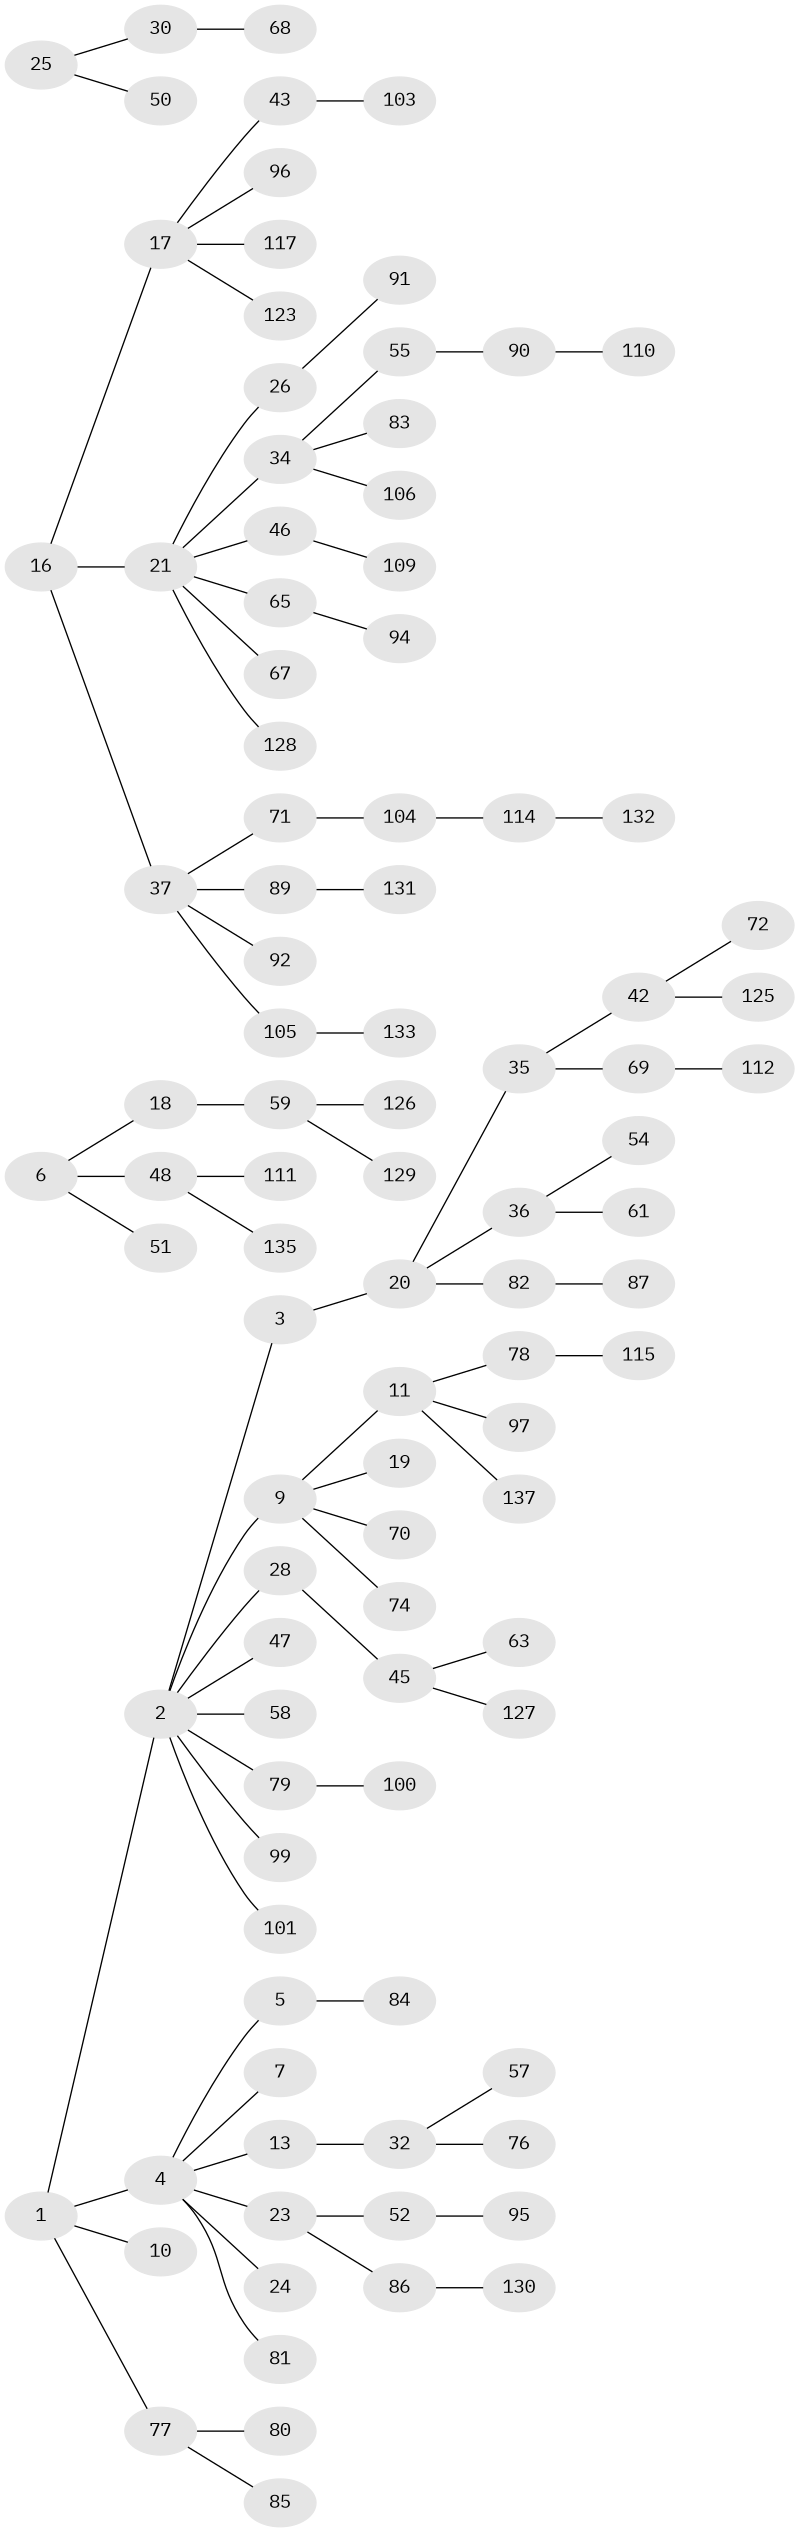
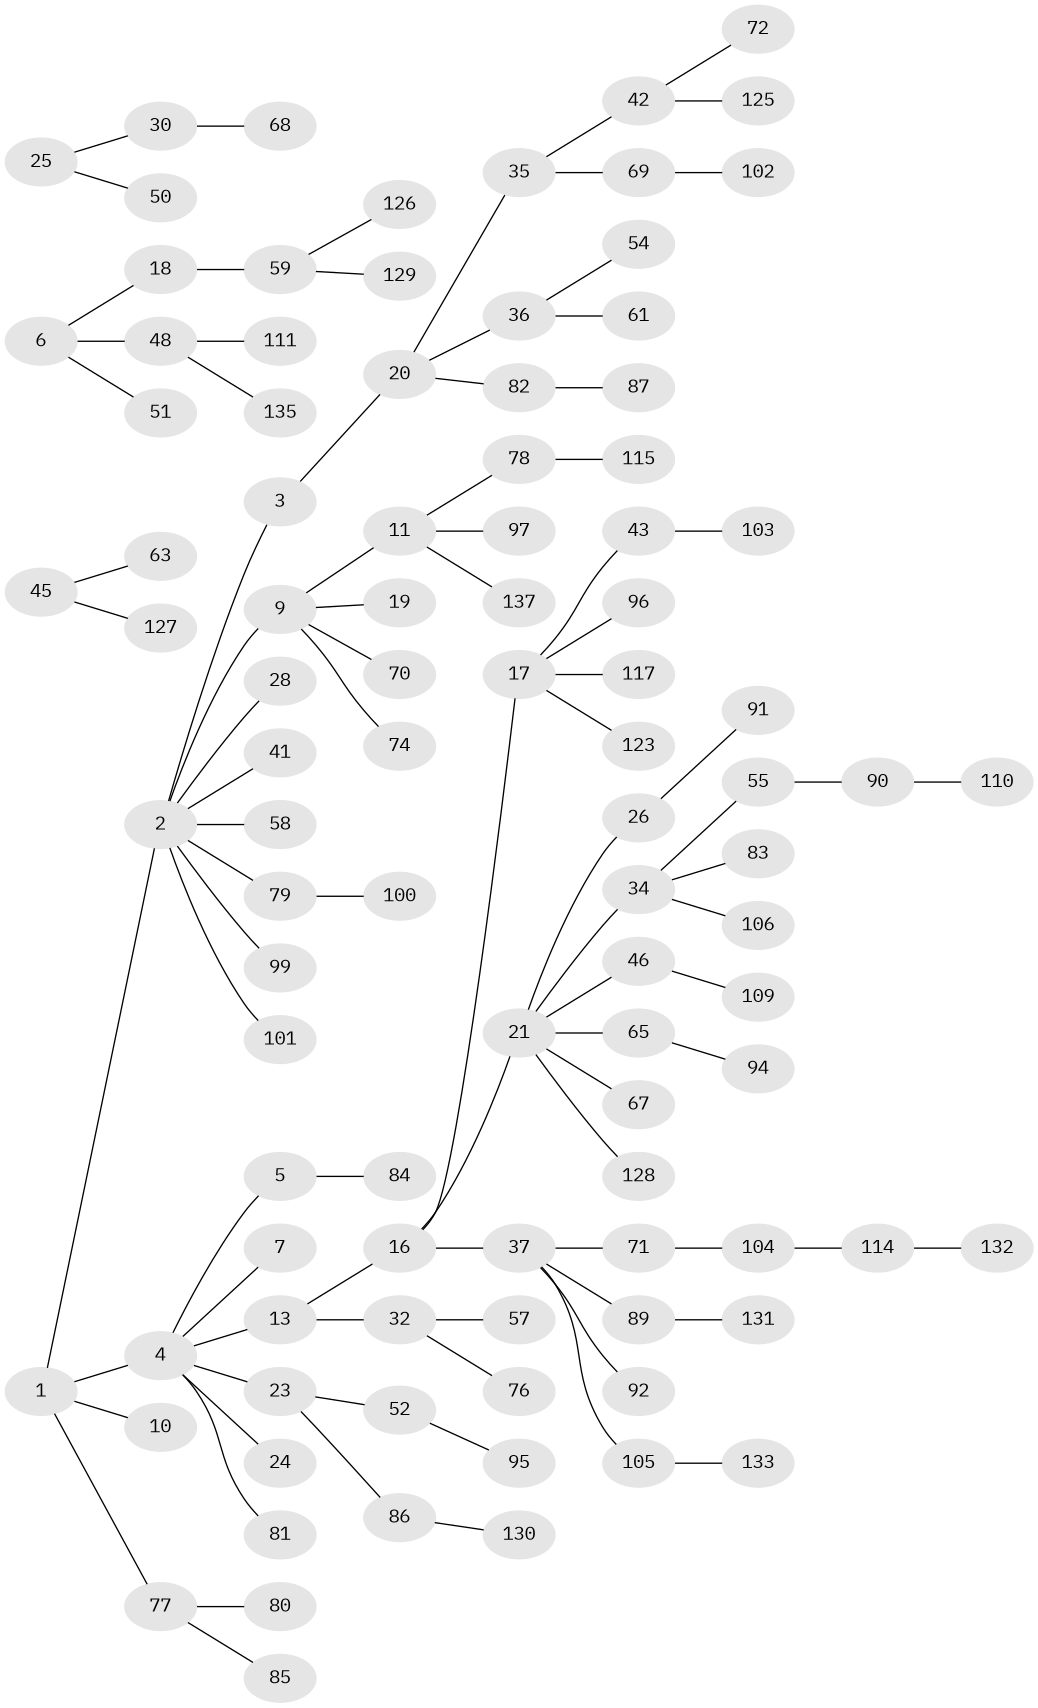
node "112": label "112" -> "102"
edge "16" -- "13": added
edge "28" -- "45": removed
node "47": label "47" -> "41"
